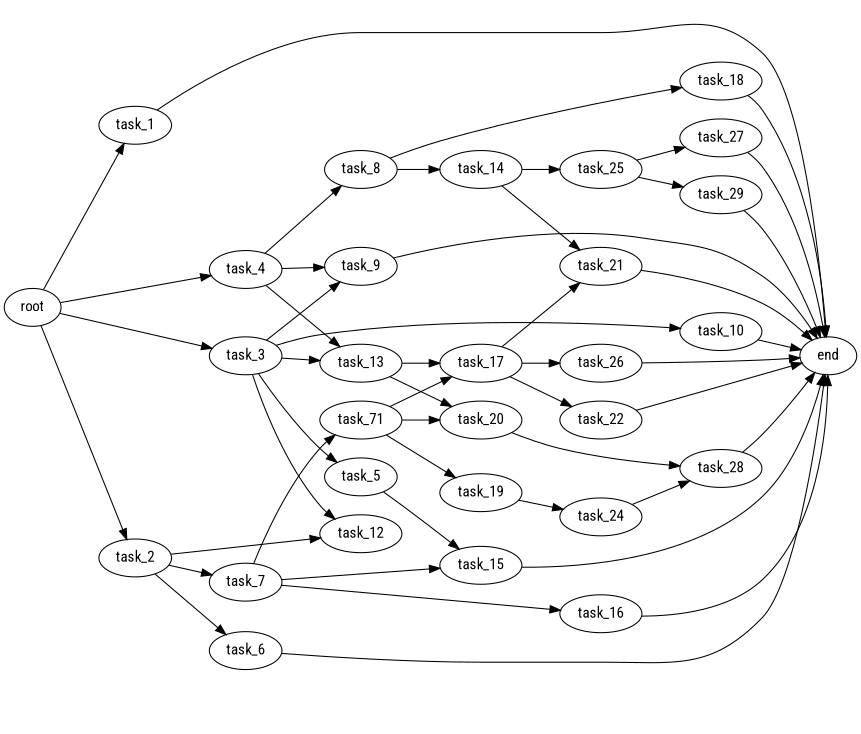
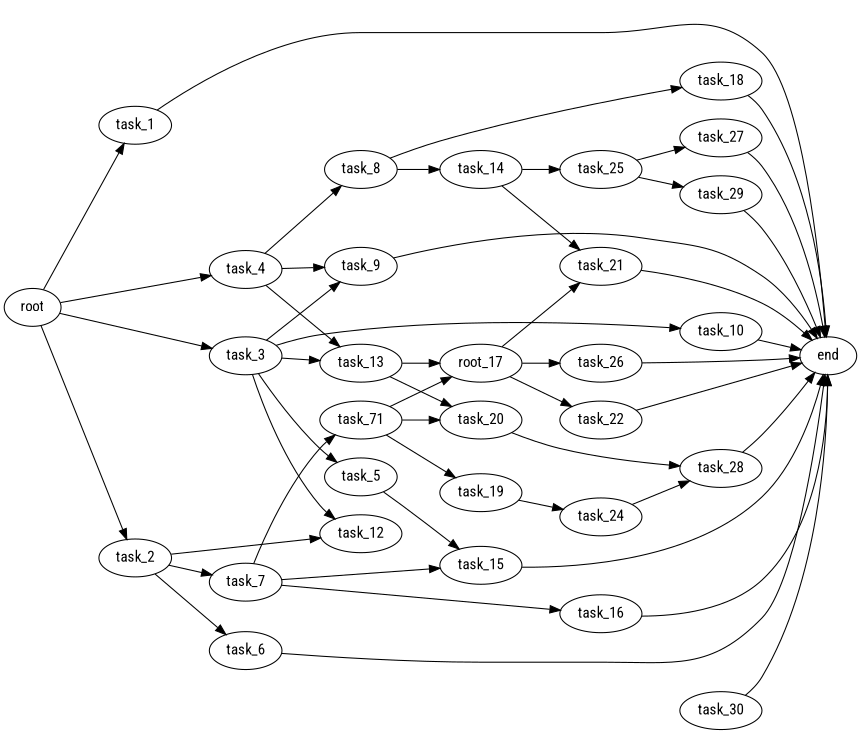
node "task_17": label "task_17" -> "root_17"
node "task_30": added
